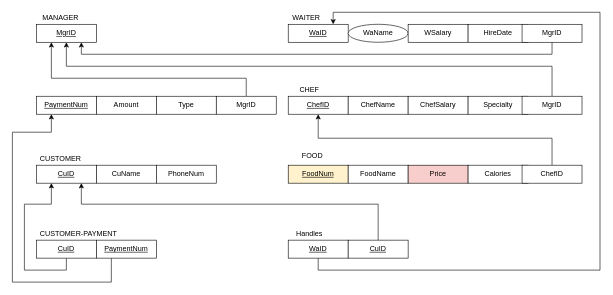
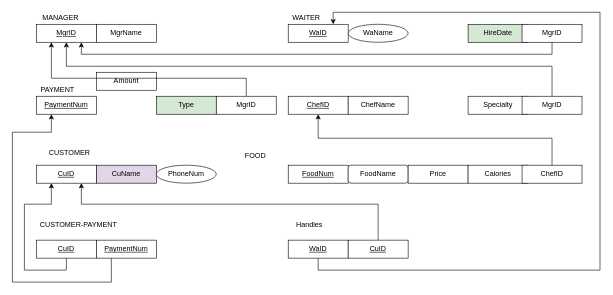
node "MgrName": added
node "WSalary": removed
node "HireDate": fillcolor #ffffff -> #d5e8d4
node "PAYMENT": added
node "CHEF": removed
node "Amount": moved (126, 105) -> (126, 81)
node "Type": fillcolor #ffffff -> #d5e8d4
node "ChefSalary": removed
node "FOOD": moved (312, 156) -> (255, 156)
node "CUSTOMER": moved (60, 159) -> (69, 153)
node "CuName": fillcolor #ffffff -> #e1d5e7
node "PhoneNum": shape rectangle -> ellipse
node "FoodNum": fillcolor #fff2cc -> #ffffff
node "FoodName": shape rectangle -> rounded rectangle
node "Price": fillcolor #f8cecc -> #ffffff
node "CUSTOMER-PAYMENT": moved (78, 234) -> (78, 225)
node "Handles": moved (309, 234) -> (309, 225)
